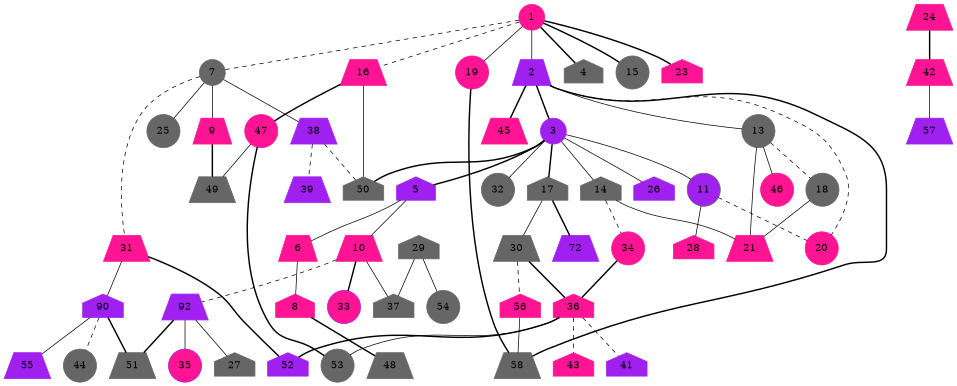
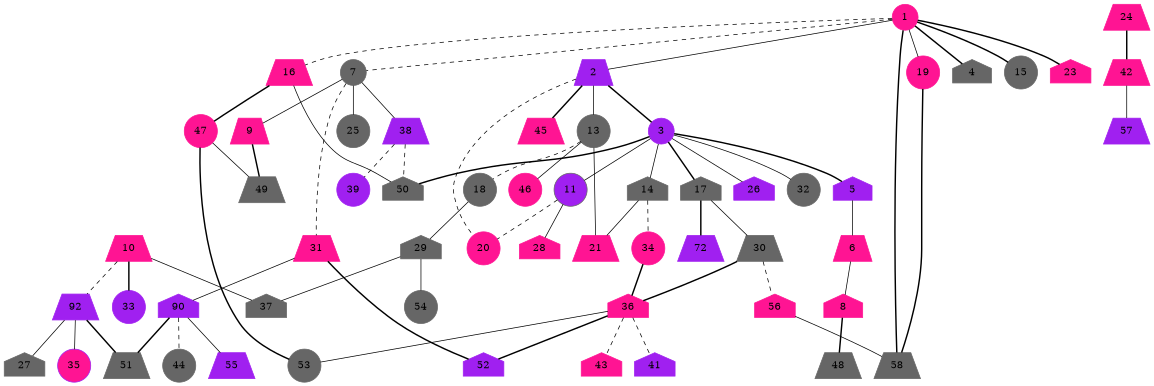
node "39": shape trapezium -> circle
edge "2" -- "58": now "1" -- "58"
edge "5" -- "10": removed
edge "18" -- "21": now "18" -- "29"
node "33": fillcolor deeppink -> purple
